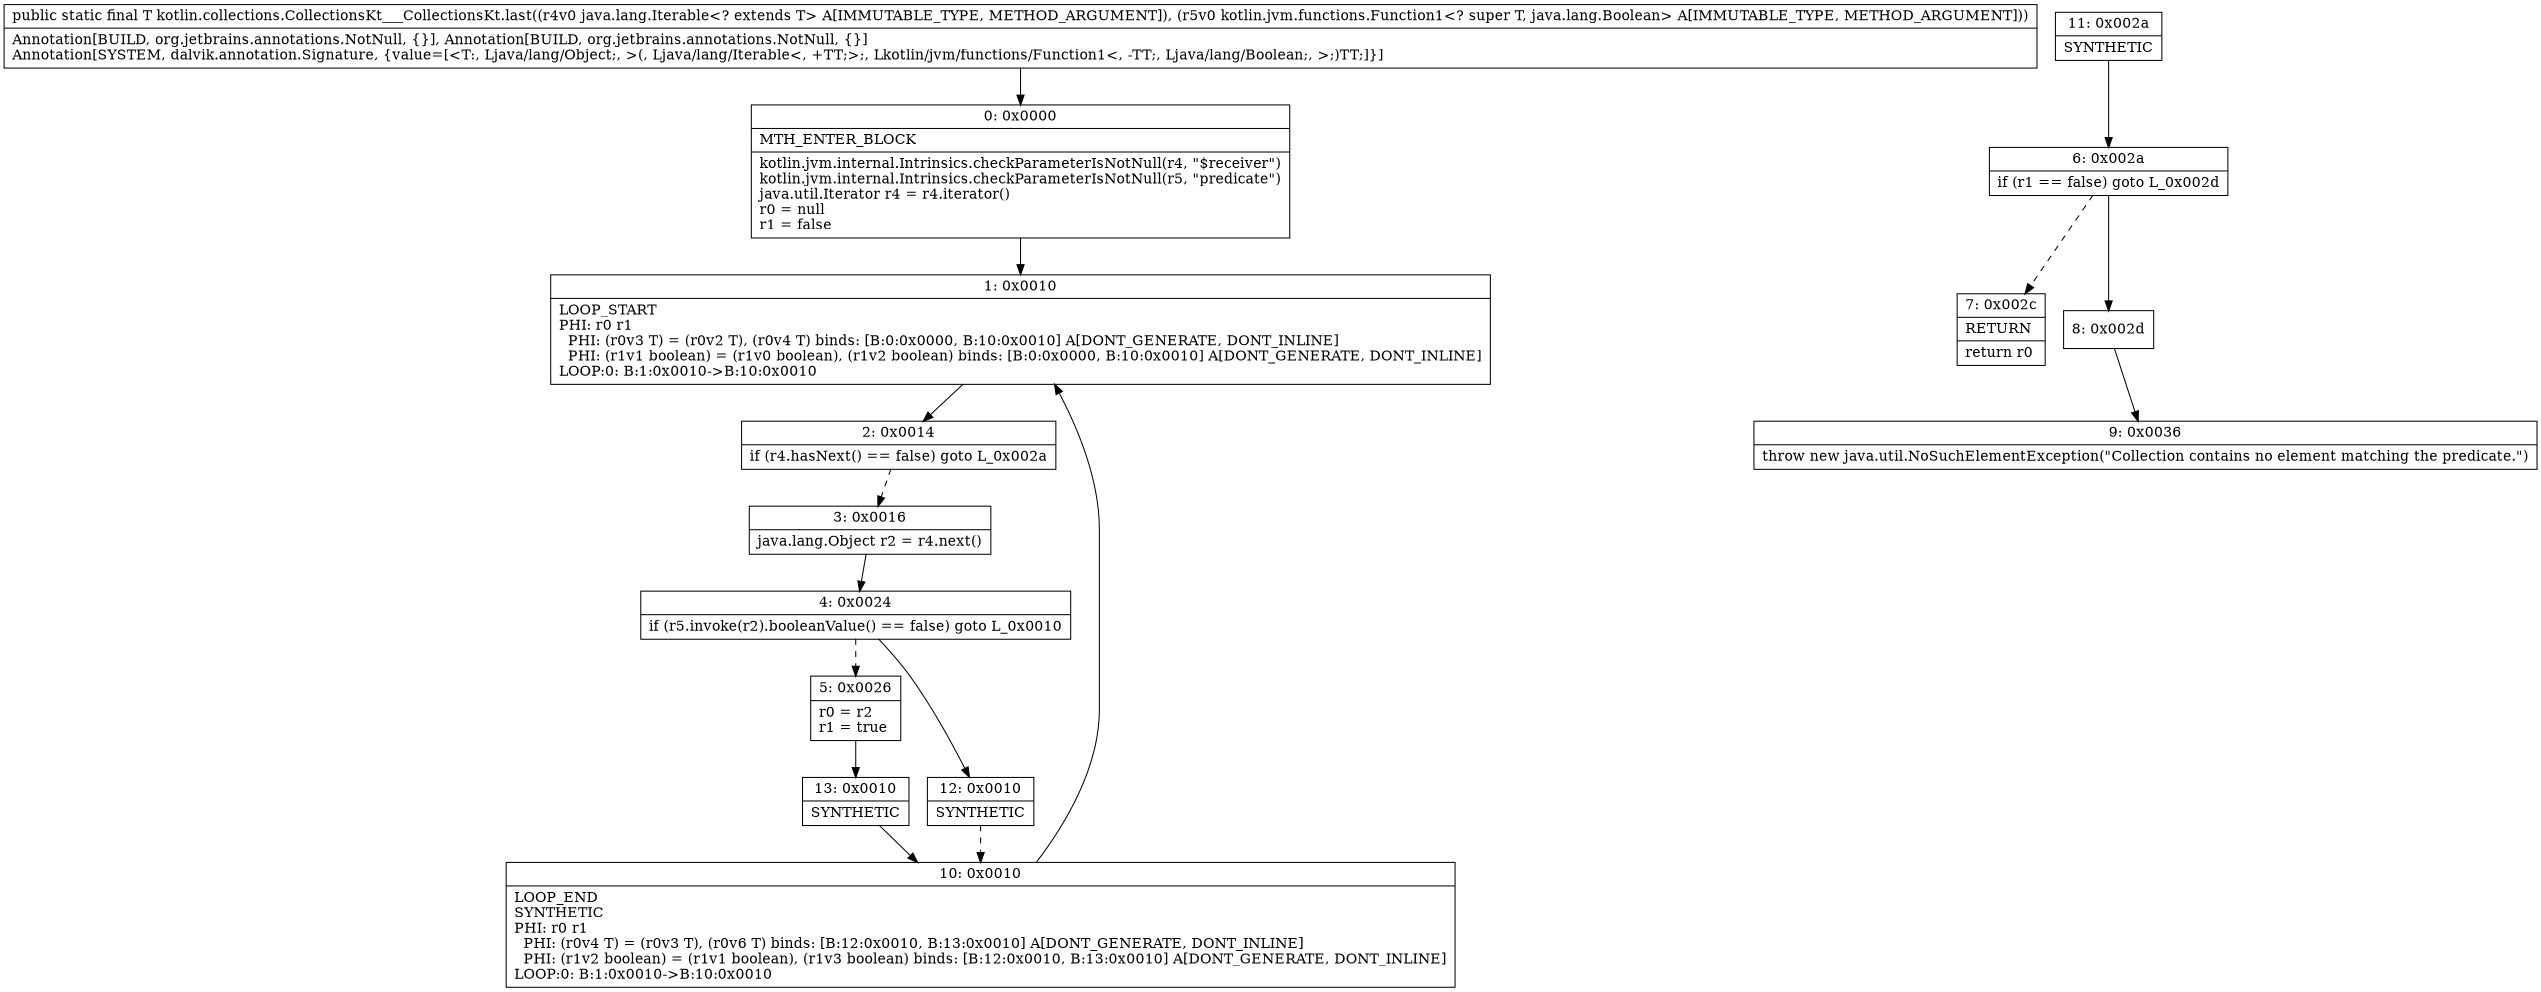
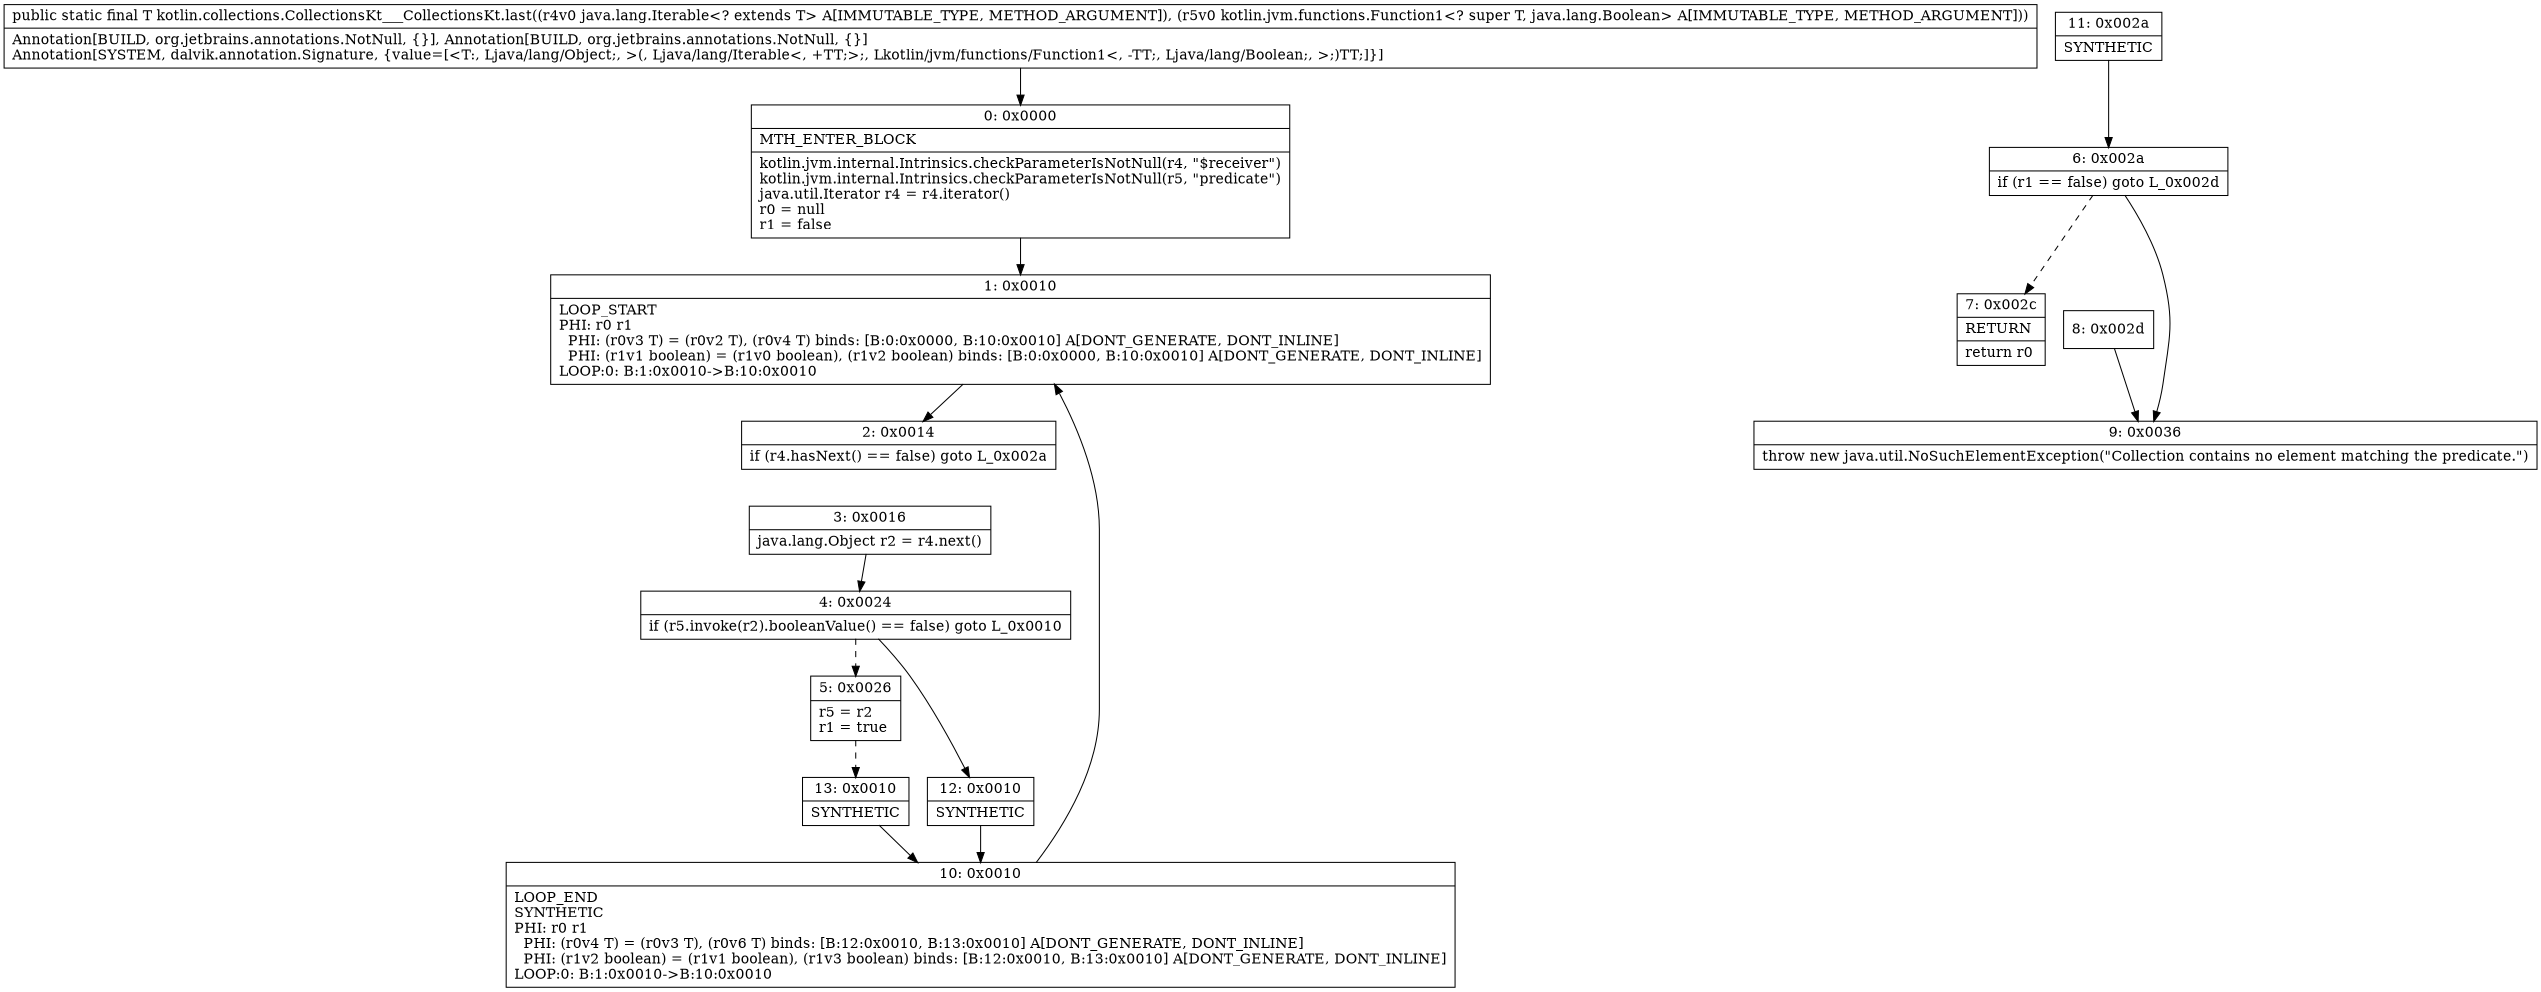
edge "6: 0x002a" -> "8: 0x002d": now "6: 0x002a" -> "9: 0x0036"
edge "2: 0x0014" -> "3: 0x0016": removed
node "5: 0x0026": text "r0 = r2" -> "r5 = r2"
edge "5: 0x0026" -> "13: 0x0010": style solid -> dashed
edge "12: 0x0010" -> "10: 0x0010": style dashed -> solid
